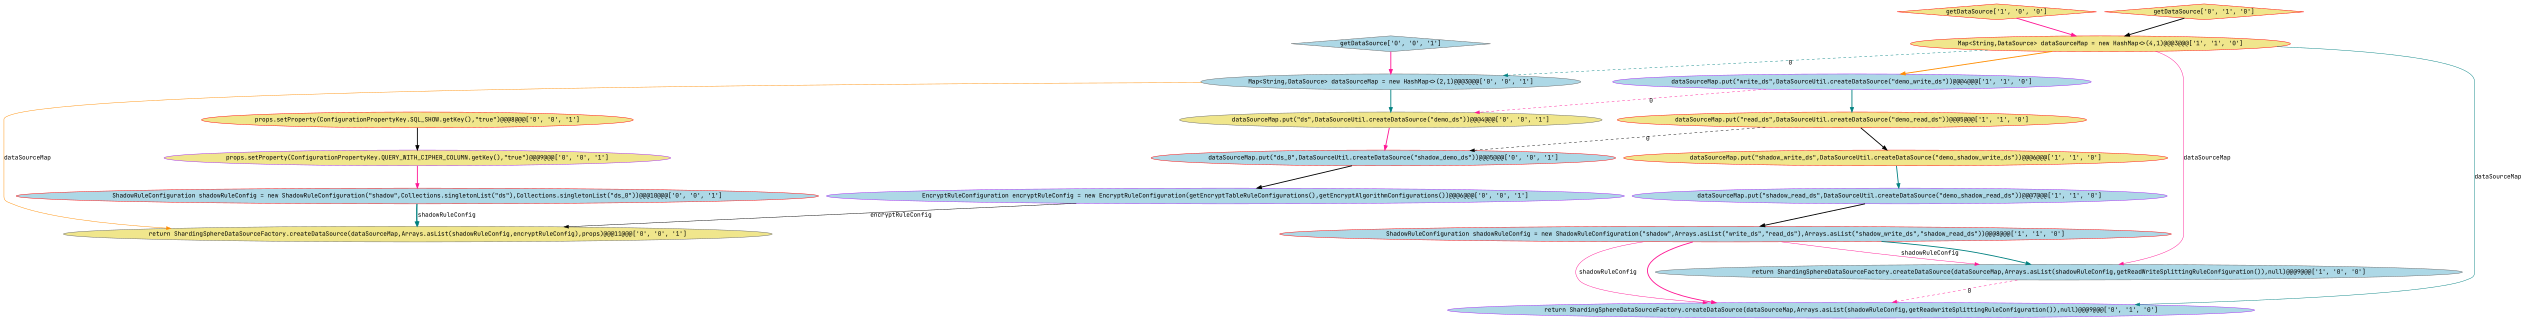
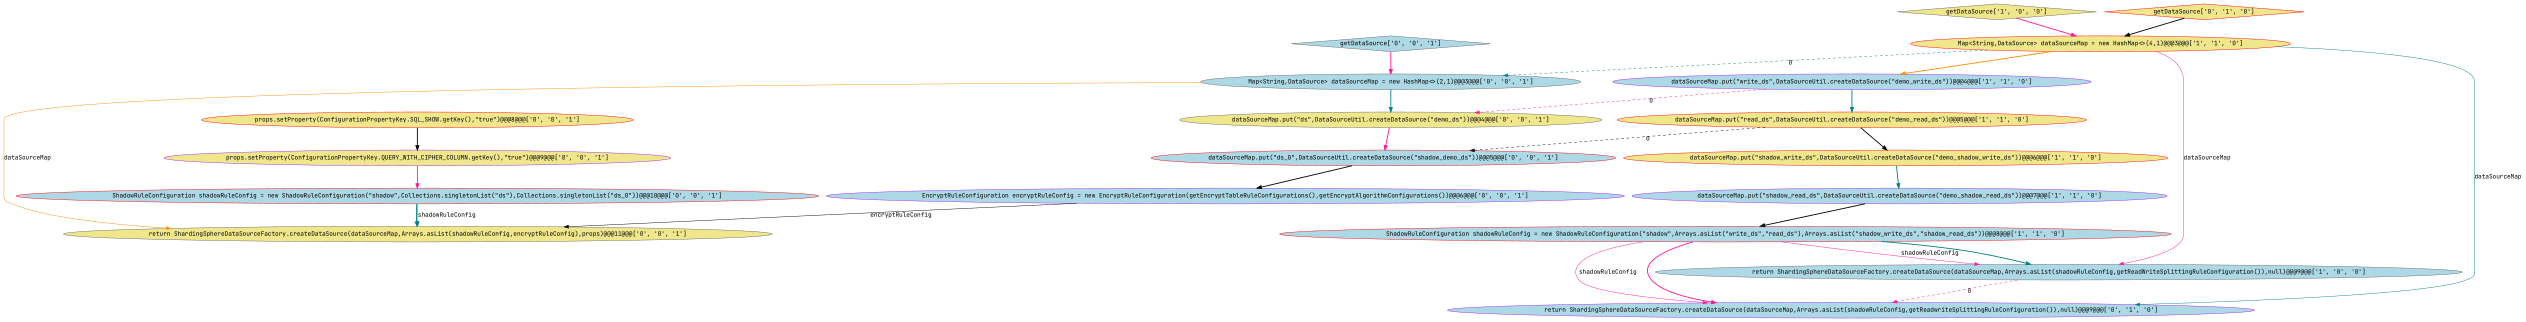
node "getDataSource['1', '0', '0']": color red -> gray40
